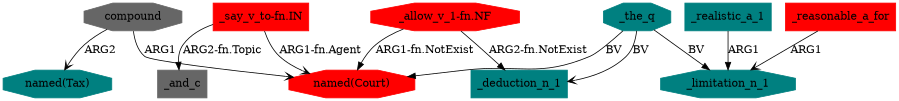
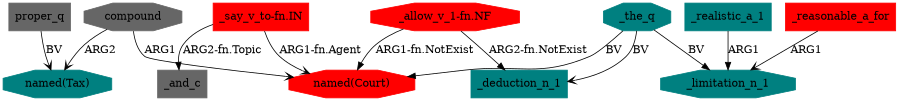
node "proper_q": added
